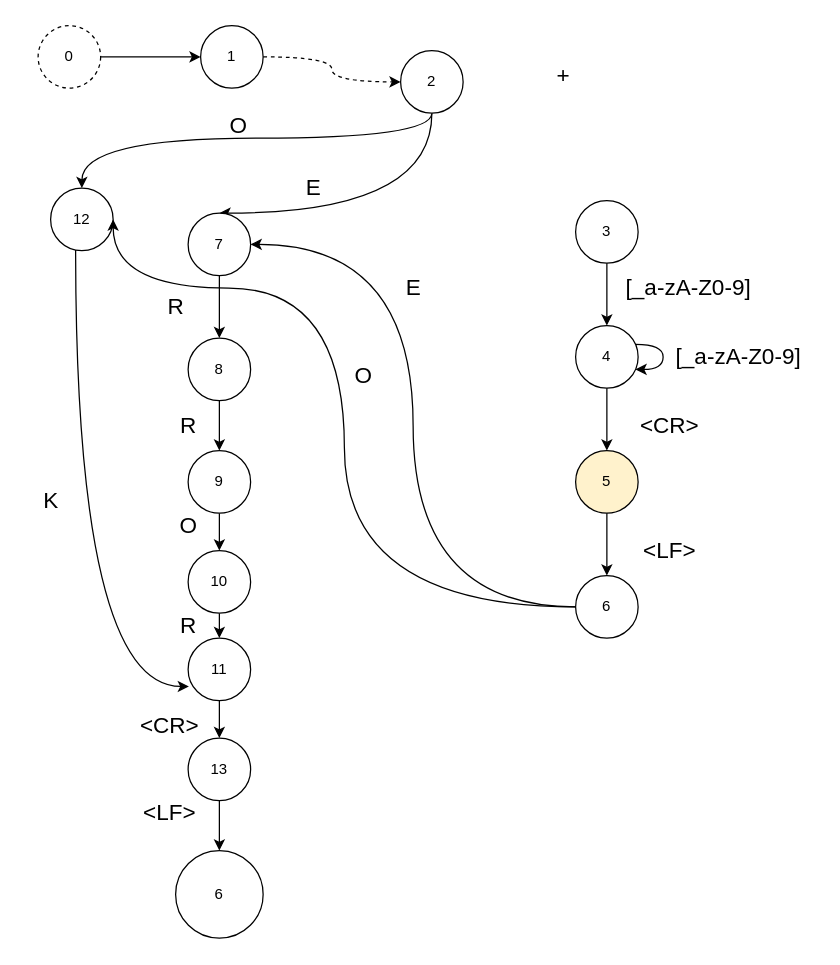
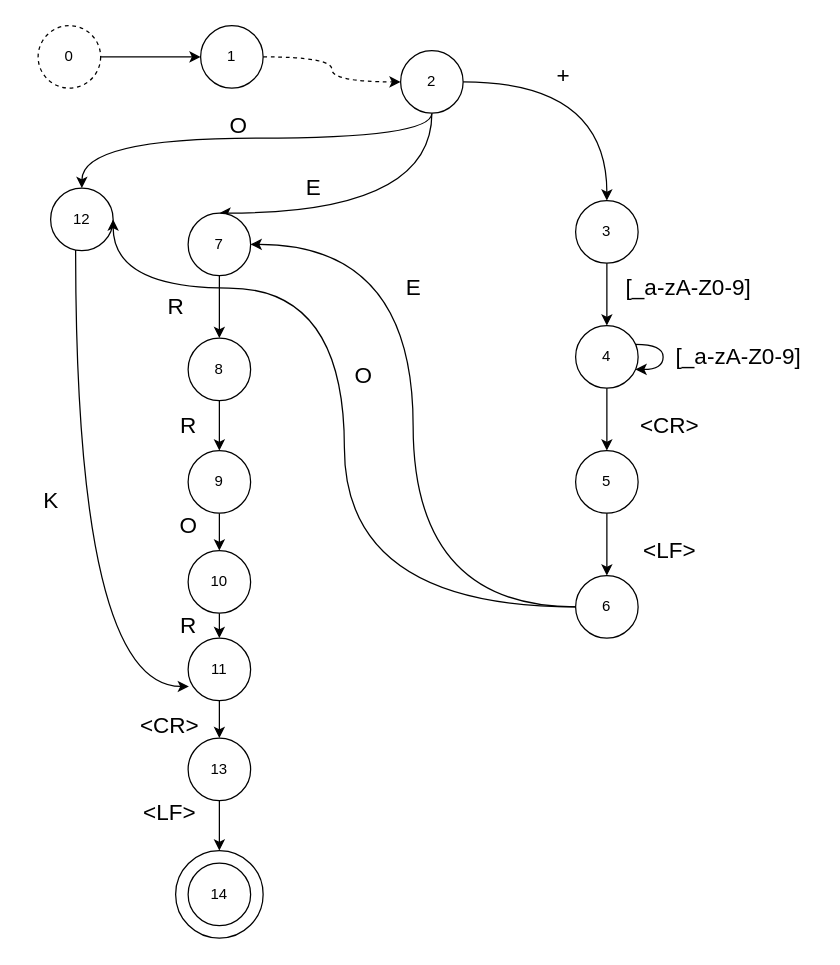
edge "2" -> "3": added
node "5": fillcolor #fff2cc -> #ffffff
node "14": added
